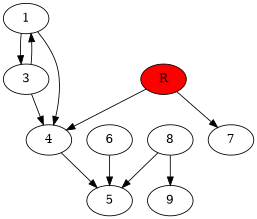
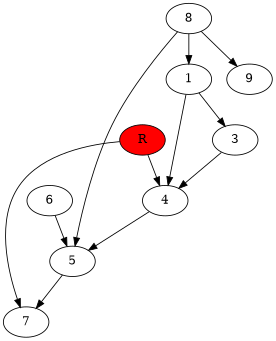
edge "3" -> "1": now "8" -> "1"
edge "5" -> "7": added
